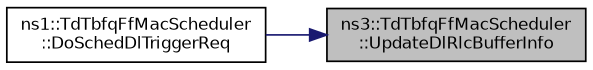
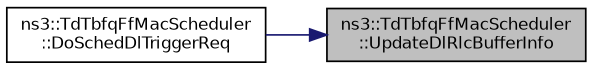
node "ns1::TdTbfqFfMacScheduler ::DoSchedDlTriggerReq": label "ns1::TdTbfqFfMacScheduler ::DoSchedDlTriggerReq" -> "ns3::TdTbfqFfMacScheduler ::DoSchedDlTriggerReq"
